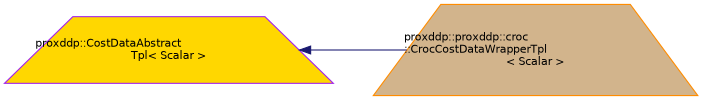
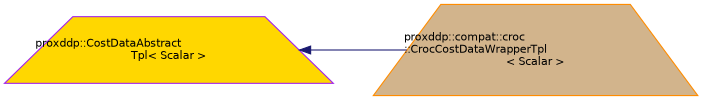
node "proxddp::proxddp::croc ::CrocCostDataWrapperTpl < Scalar >": label "proxddp::proxddp::croc ::CrocCostDataWrapperTpl < Scalar >" -> "proxddp::compat::croc ::CrocCostDataWrapperTpl < Scalar >"
